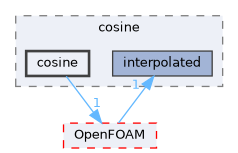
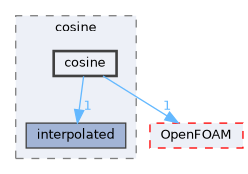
edge "OpenFOAM" -> "interpolated": now "cosine" -> "interpolated"
